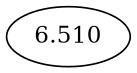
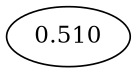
node "6.510": label "6.510" -> "0.510"
